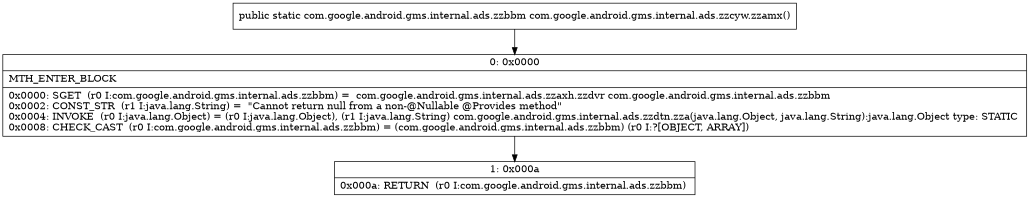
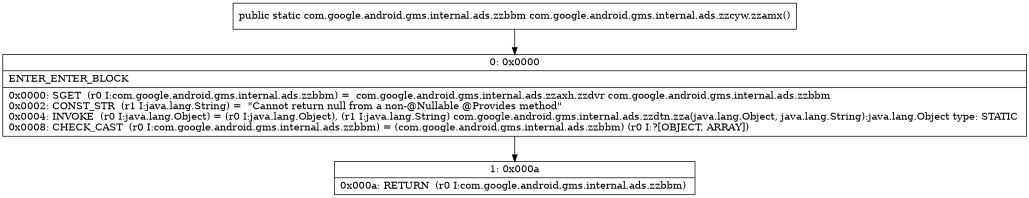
node "0: 0x0000": text "MTH_ENTER_BLOCK" -> "ENTER_ENTER_BLOCK"
